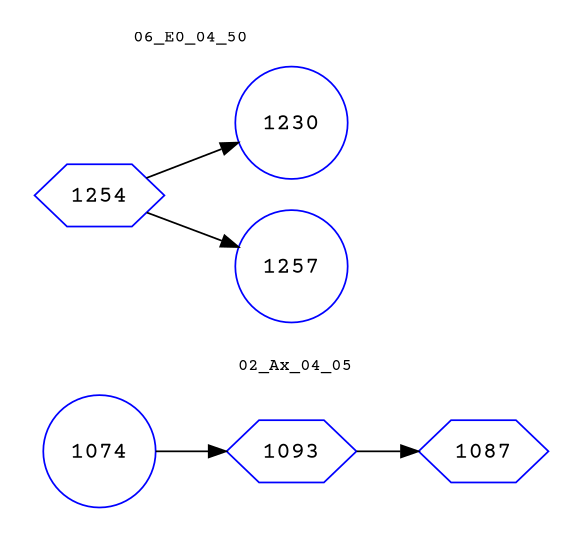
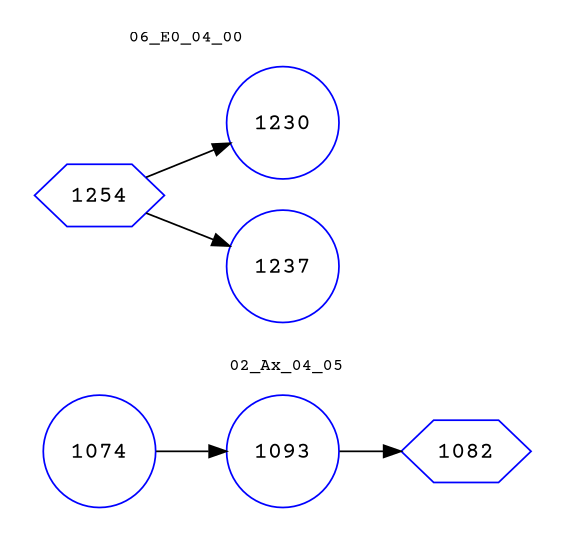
cluster "06_E0_04_50": label "06_E0_04_50" -> "06_E0_04_00"
node "1257": label "1257" -> "1237"
node "1093": shape hexagon -> circle
node "1087": label "1087" -> "1082"
